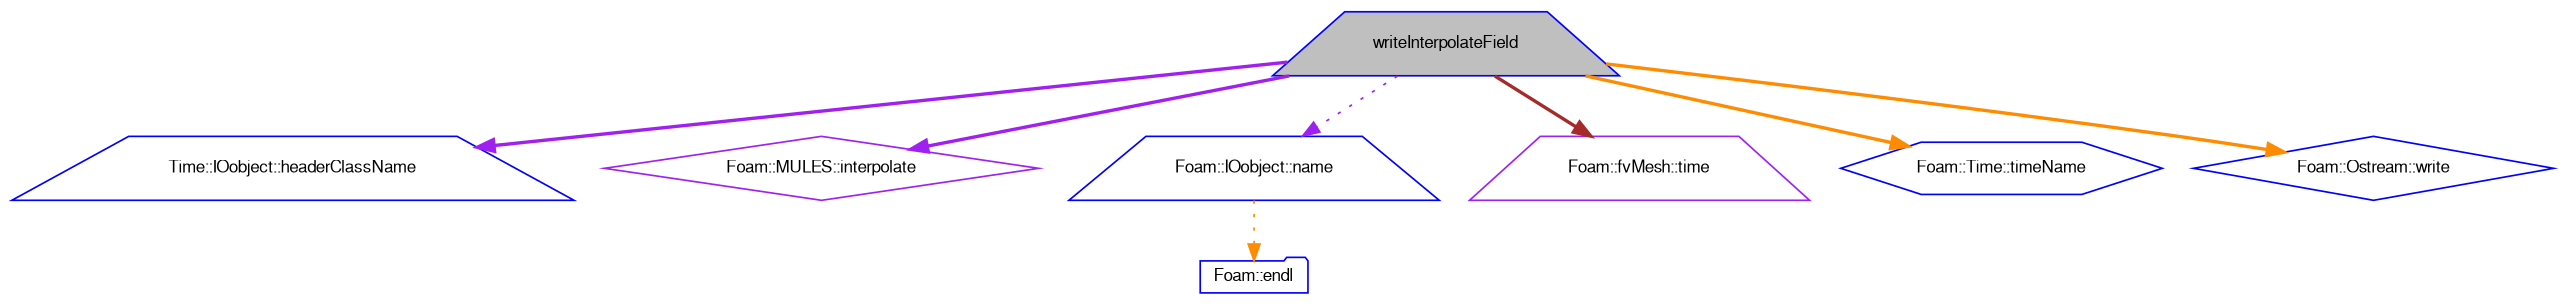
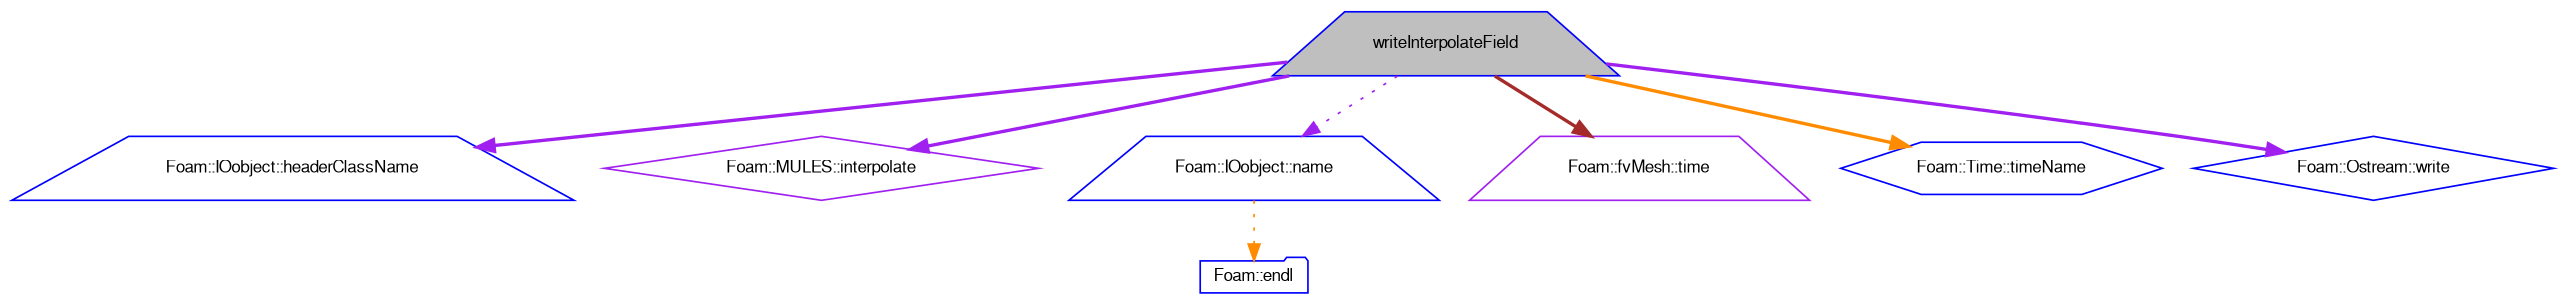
edge "writeInterpolateField" -> "Foam::Ostream::write": color darkorange -> purple
node "Time::IOobject::headerClassName": label "Time::IOobject::headerClassName" -> "Foam::IOobject::headerClassName"
